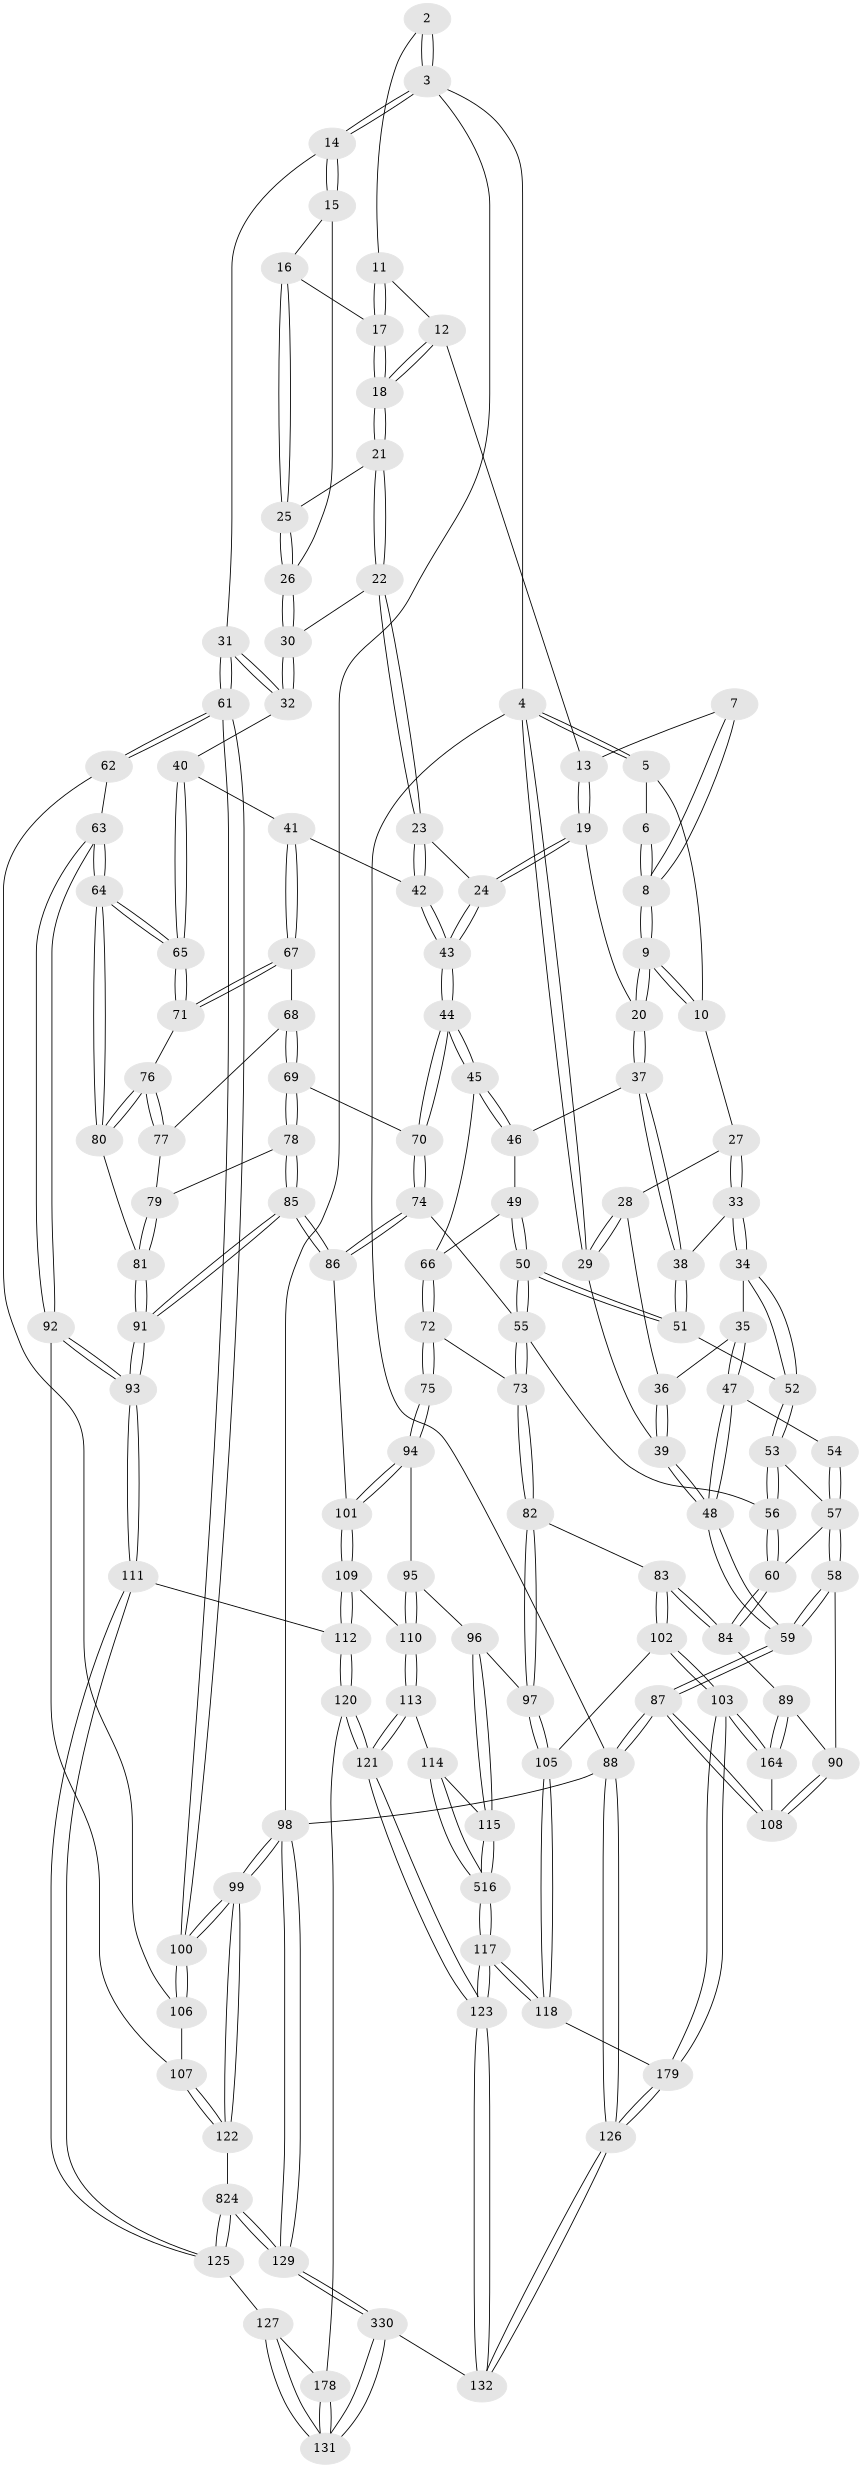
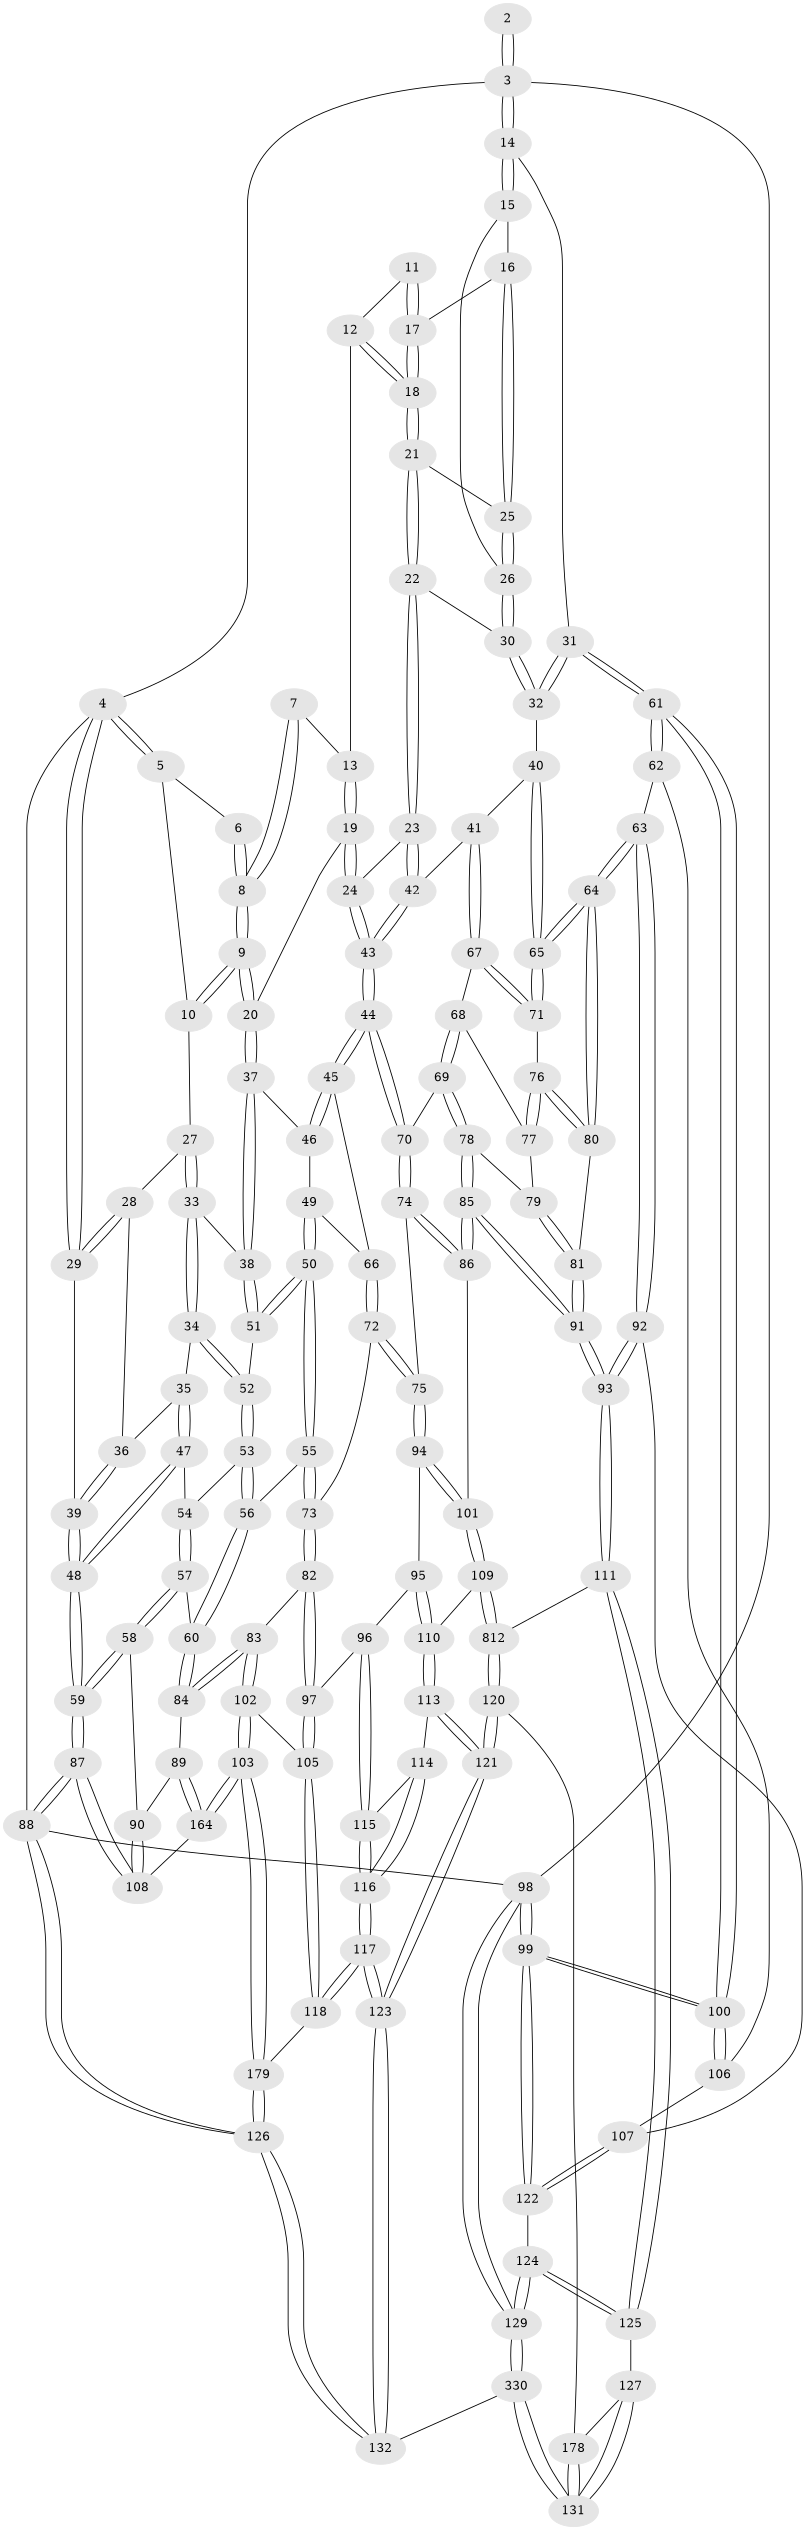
edge "2" -- "11": removed
edge "74" -- "55": now "74" -- "75"
edge "53" -- "57": now "53" -- "54"
node "112": label "112" -> "812"
node "516": label "516" -> "116"
node "824": label "824" -> "124"
